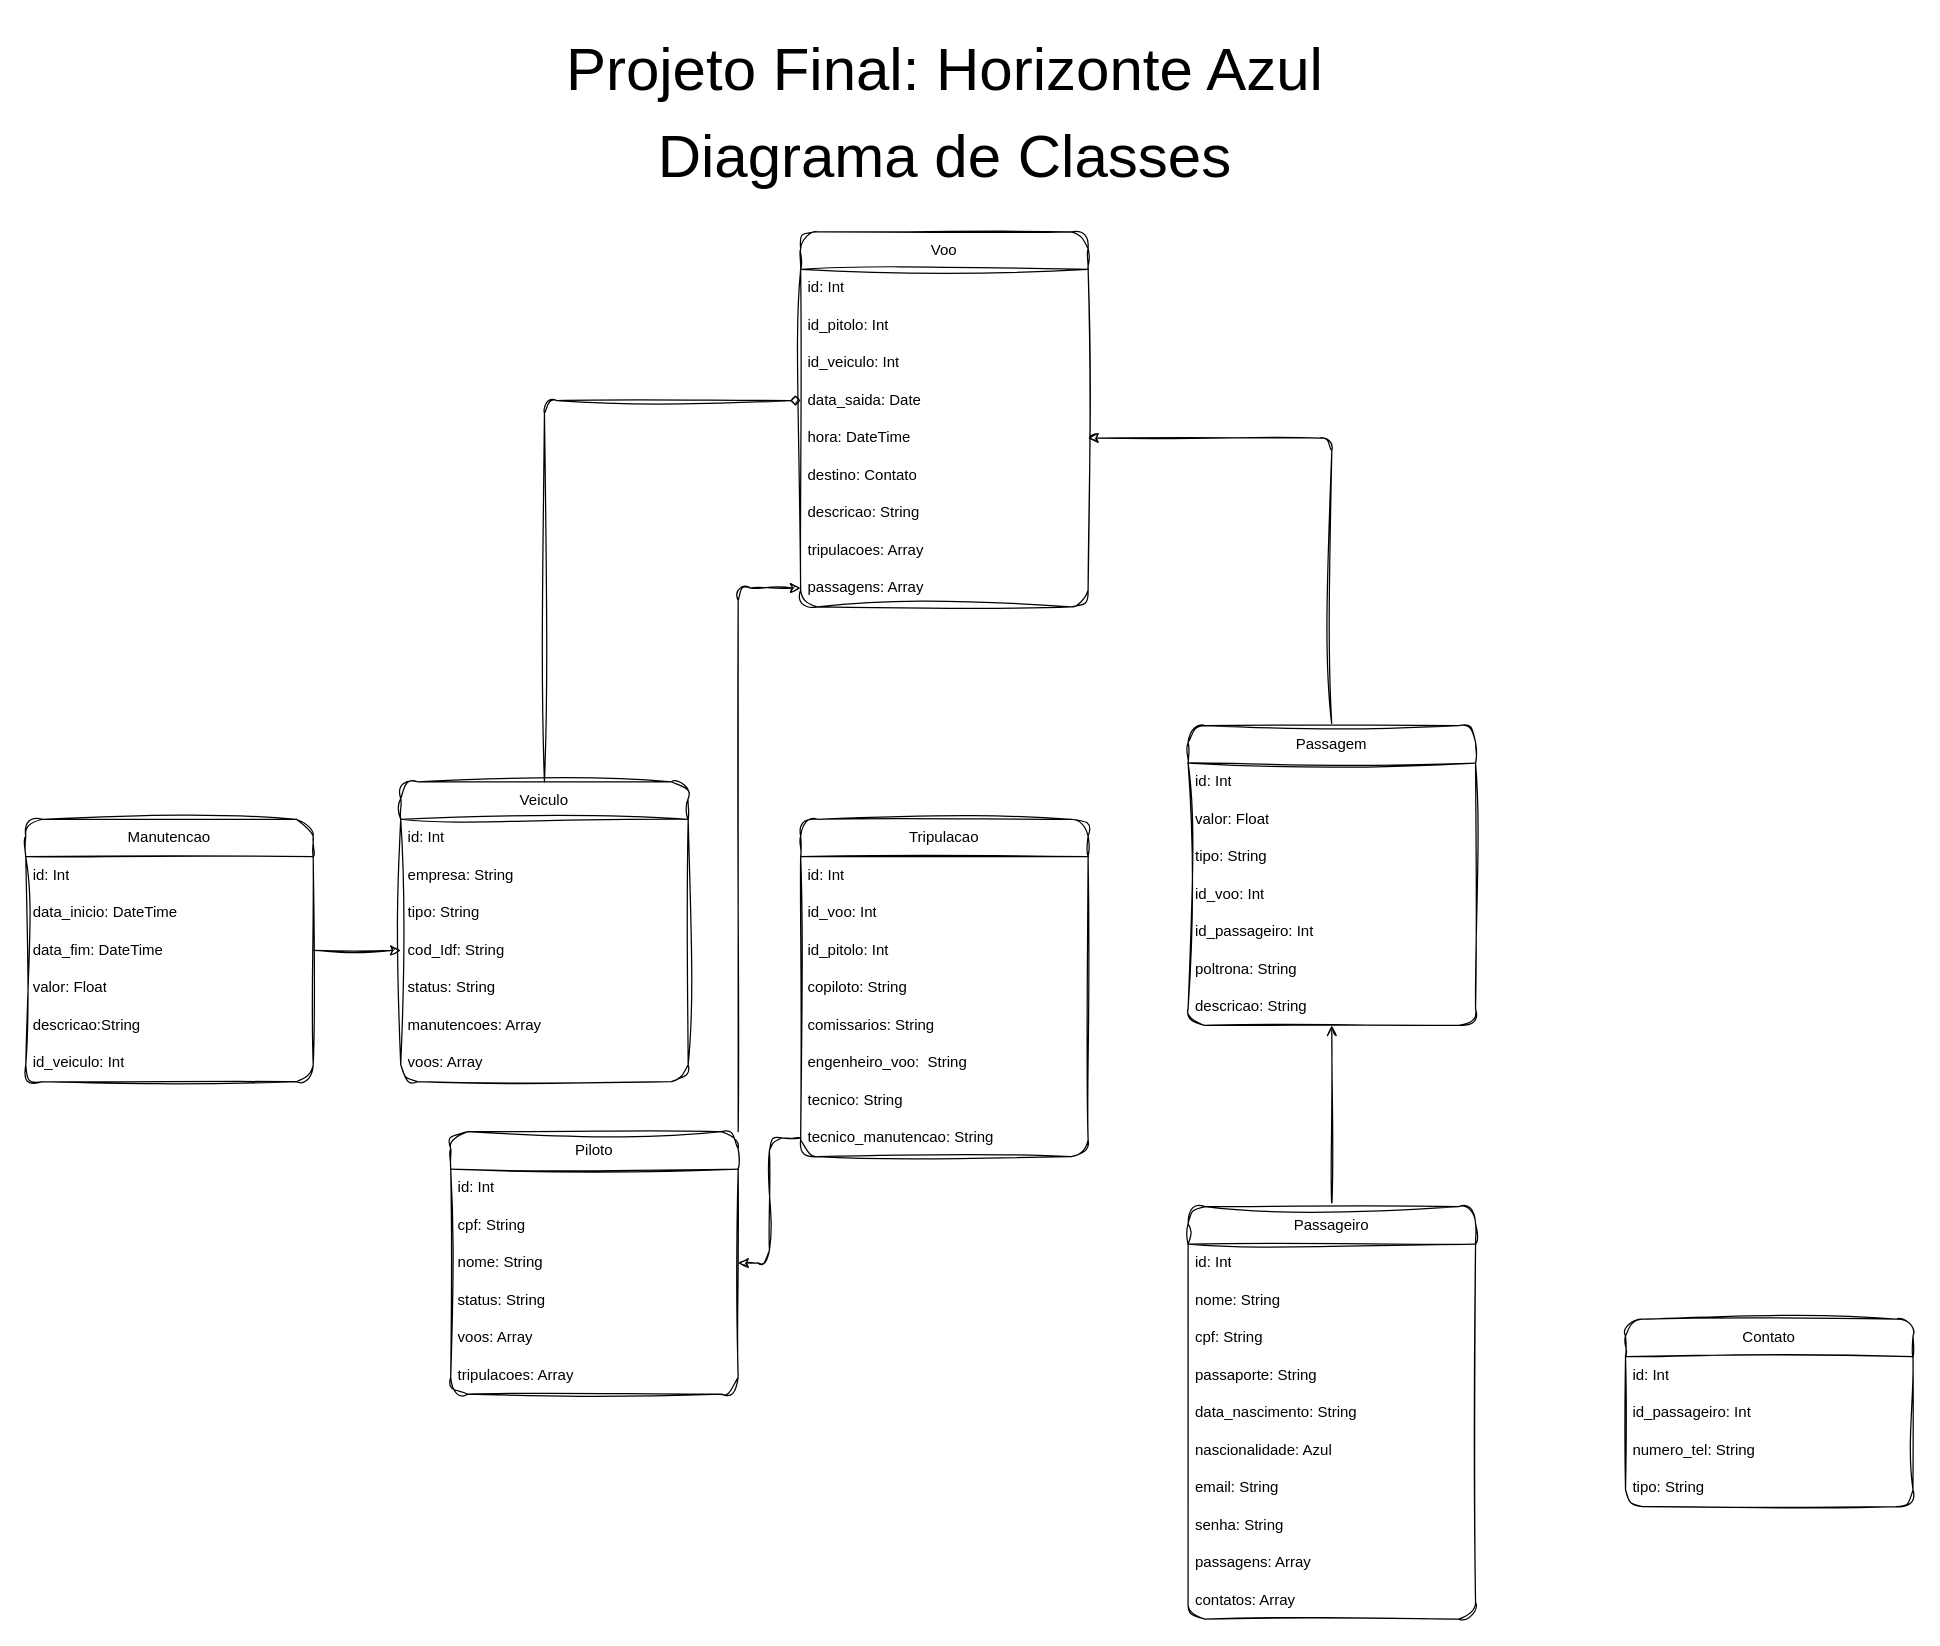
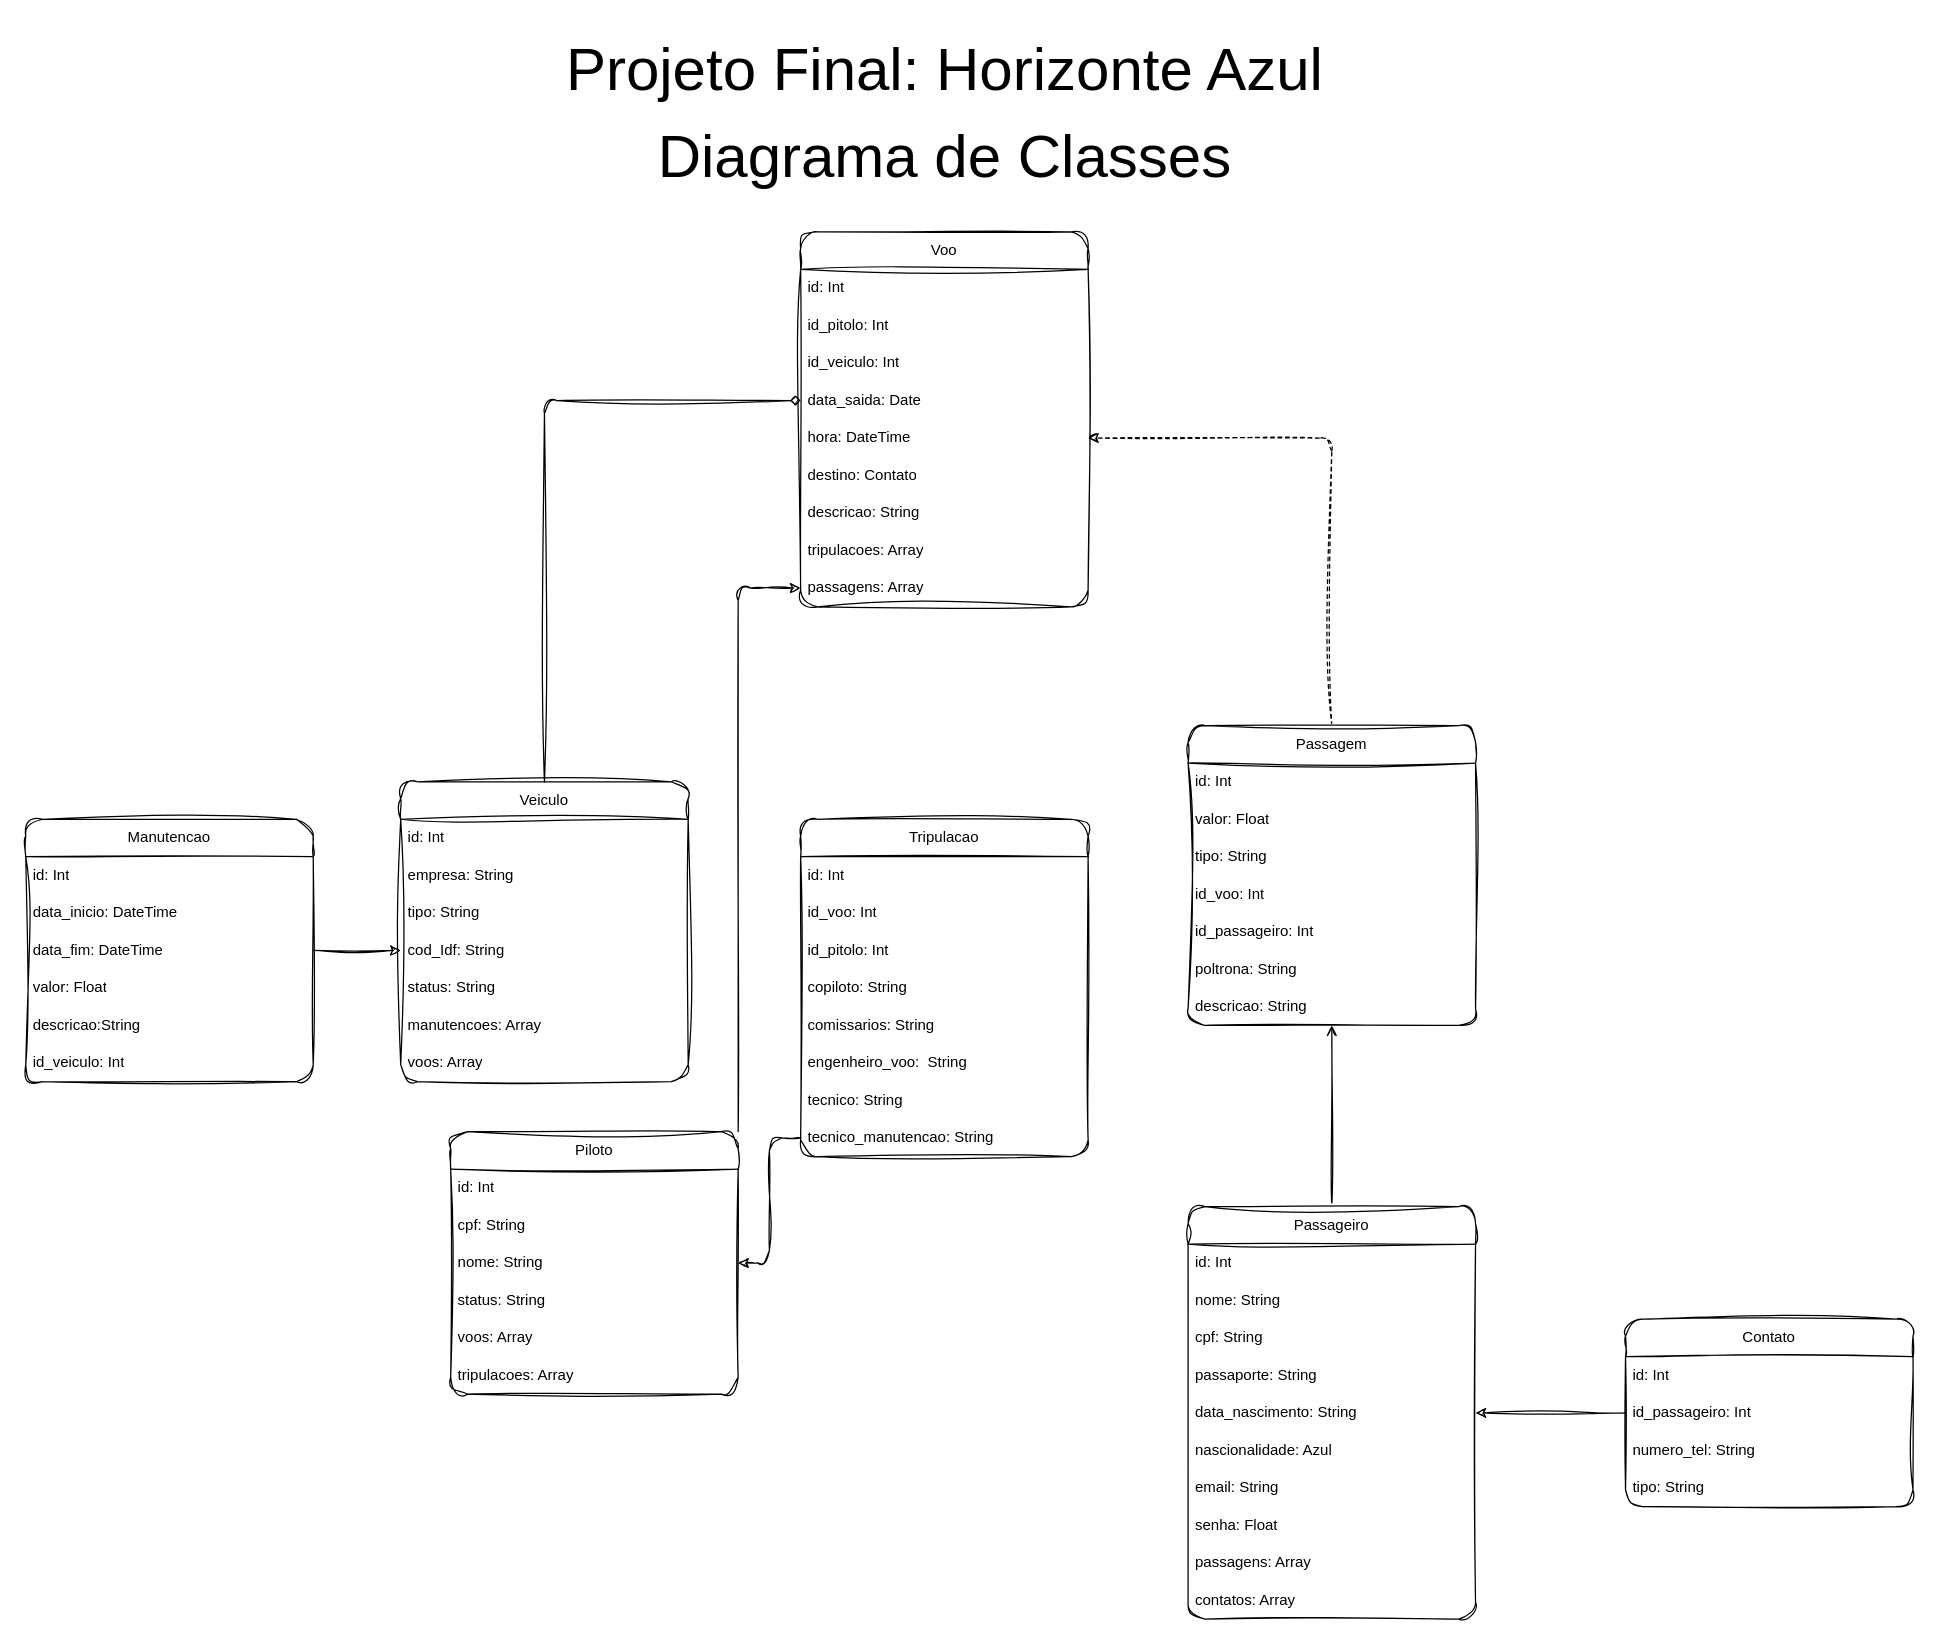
edge "Passagem" -> "hora: DateTime": style solid -> dashed
edge "Contato" -> "data_nascimento: String": added
node "senha: String": label "senha: String" -> "senha: Float"
